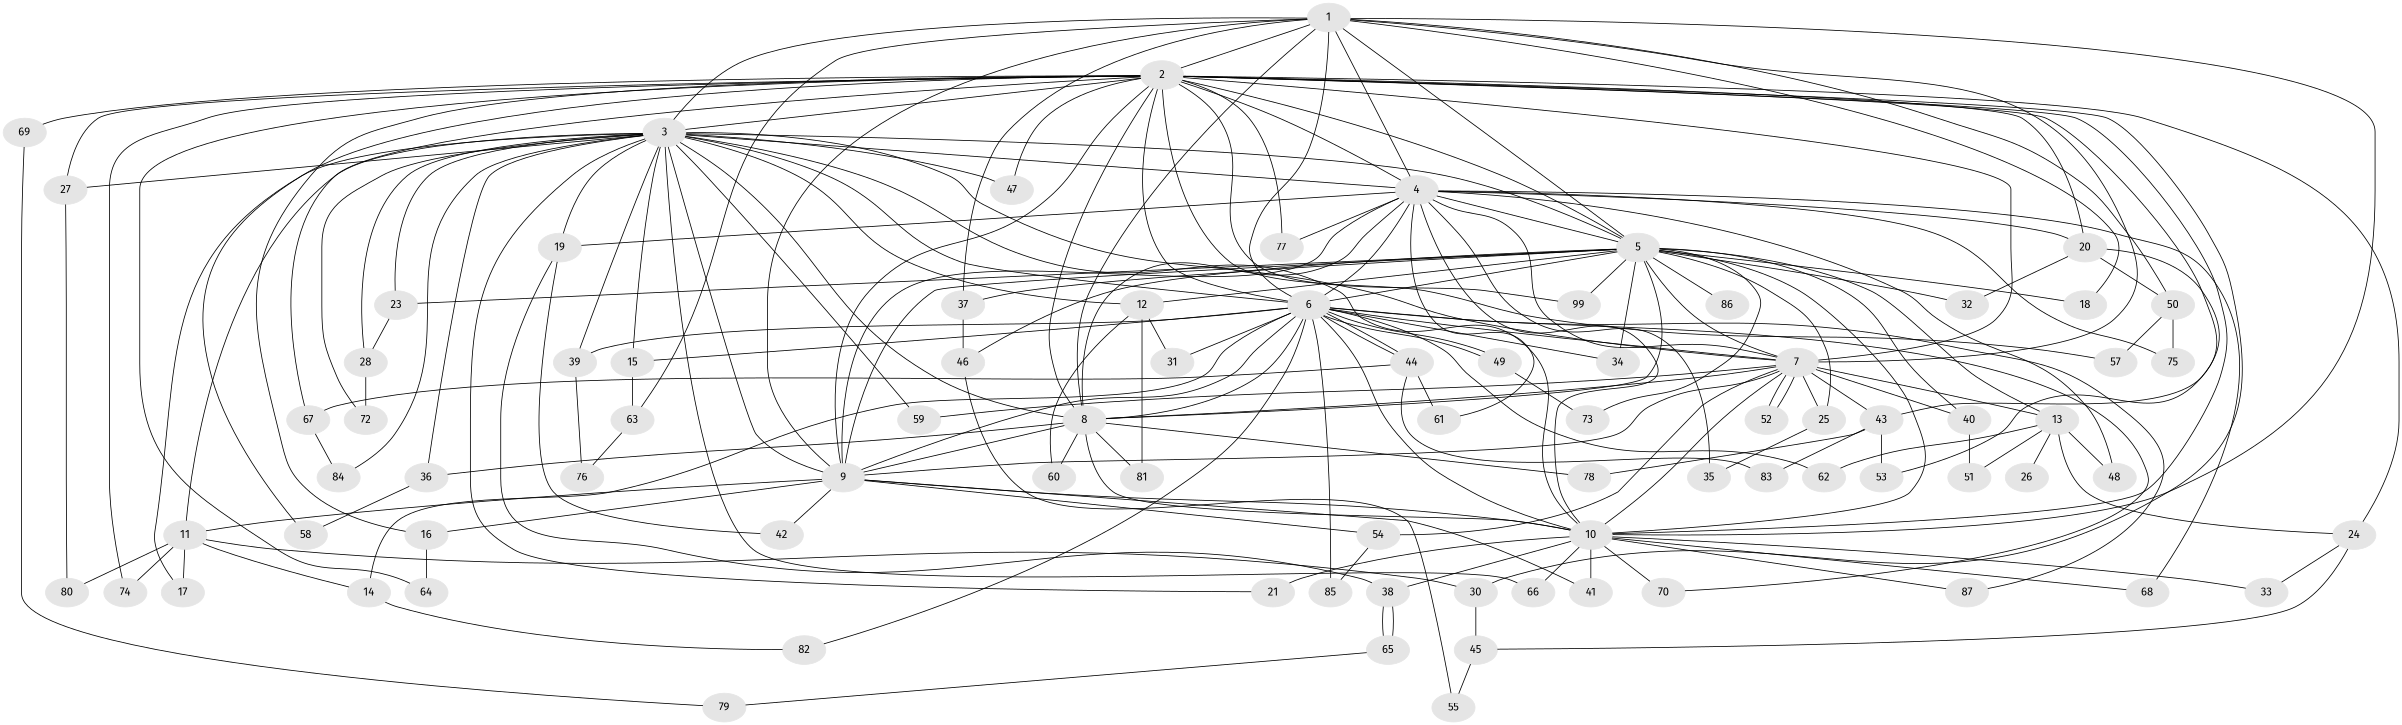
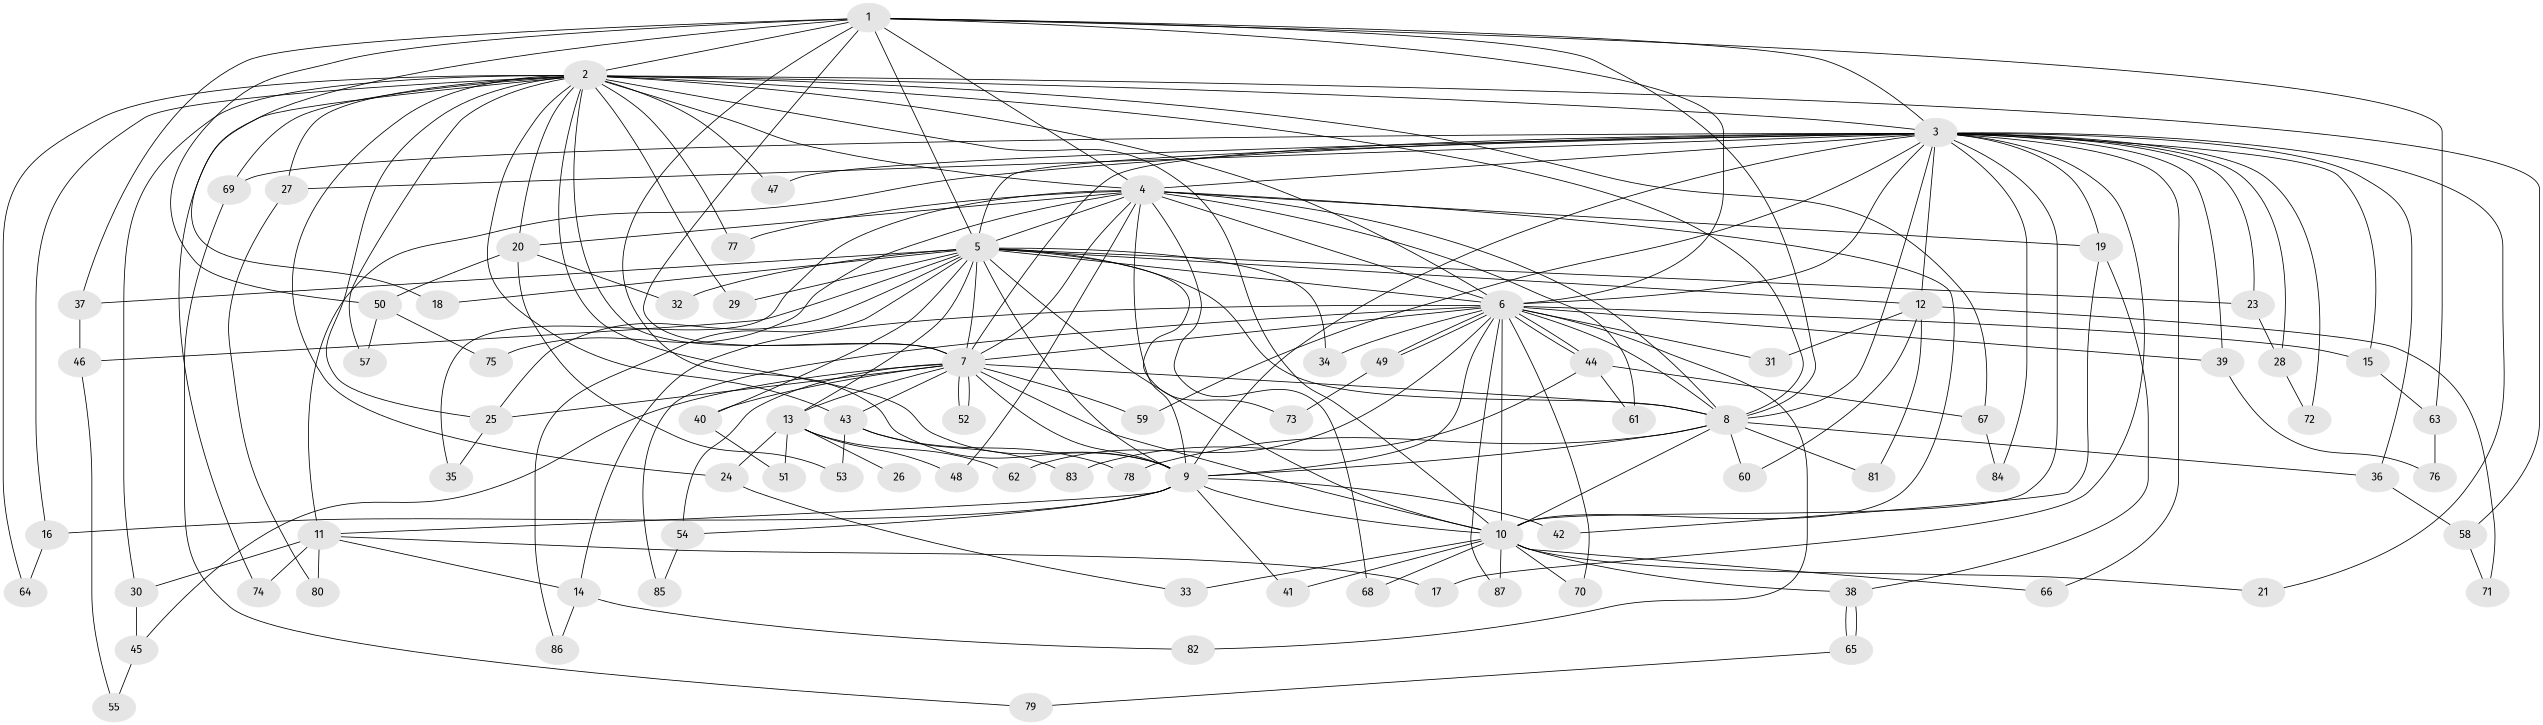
edge "1" -- "10": removed
edge "3" -- "69": added
edge "2" -- "5": now "2" -- "25"
node "99": label "99" -> "29"
node "71": added
edge "14" -- "86": added
edge "24" -- "45": now "7" -- "45"
